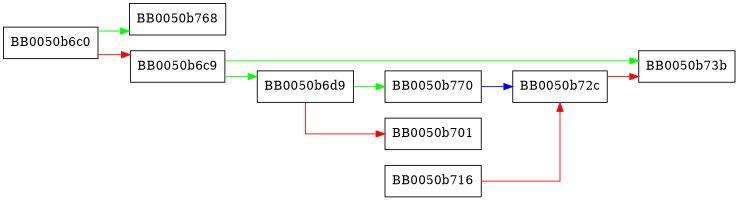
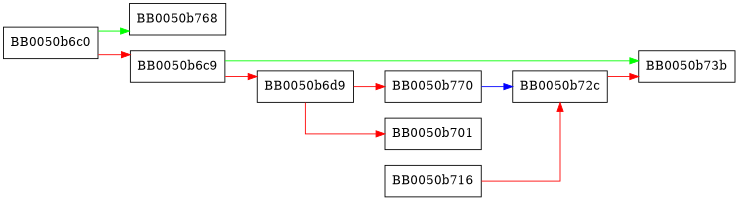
edge "BB0050b6c9" -> "BB0050b6d9": color green -> red
edge "BB0050b6d9" -> "BB0050b770": color green -> red
